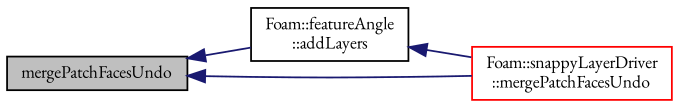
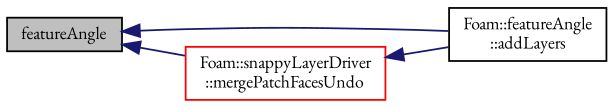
edge "Foam::snappyLayerDriver ::mergePatchFacesUndo" -> "Foam::featureAngle ::addLayers": reversed
node "mergePatchFacesUndo": label "mergePatchFacesUndo" -> "featureAngle"
